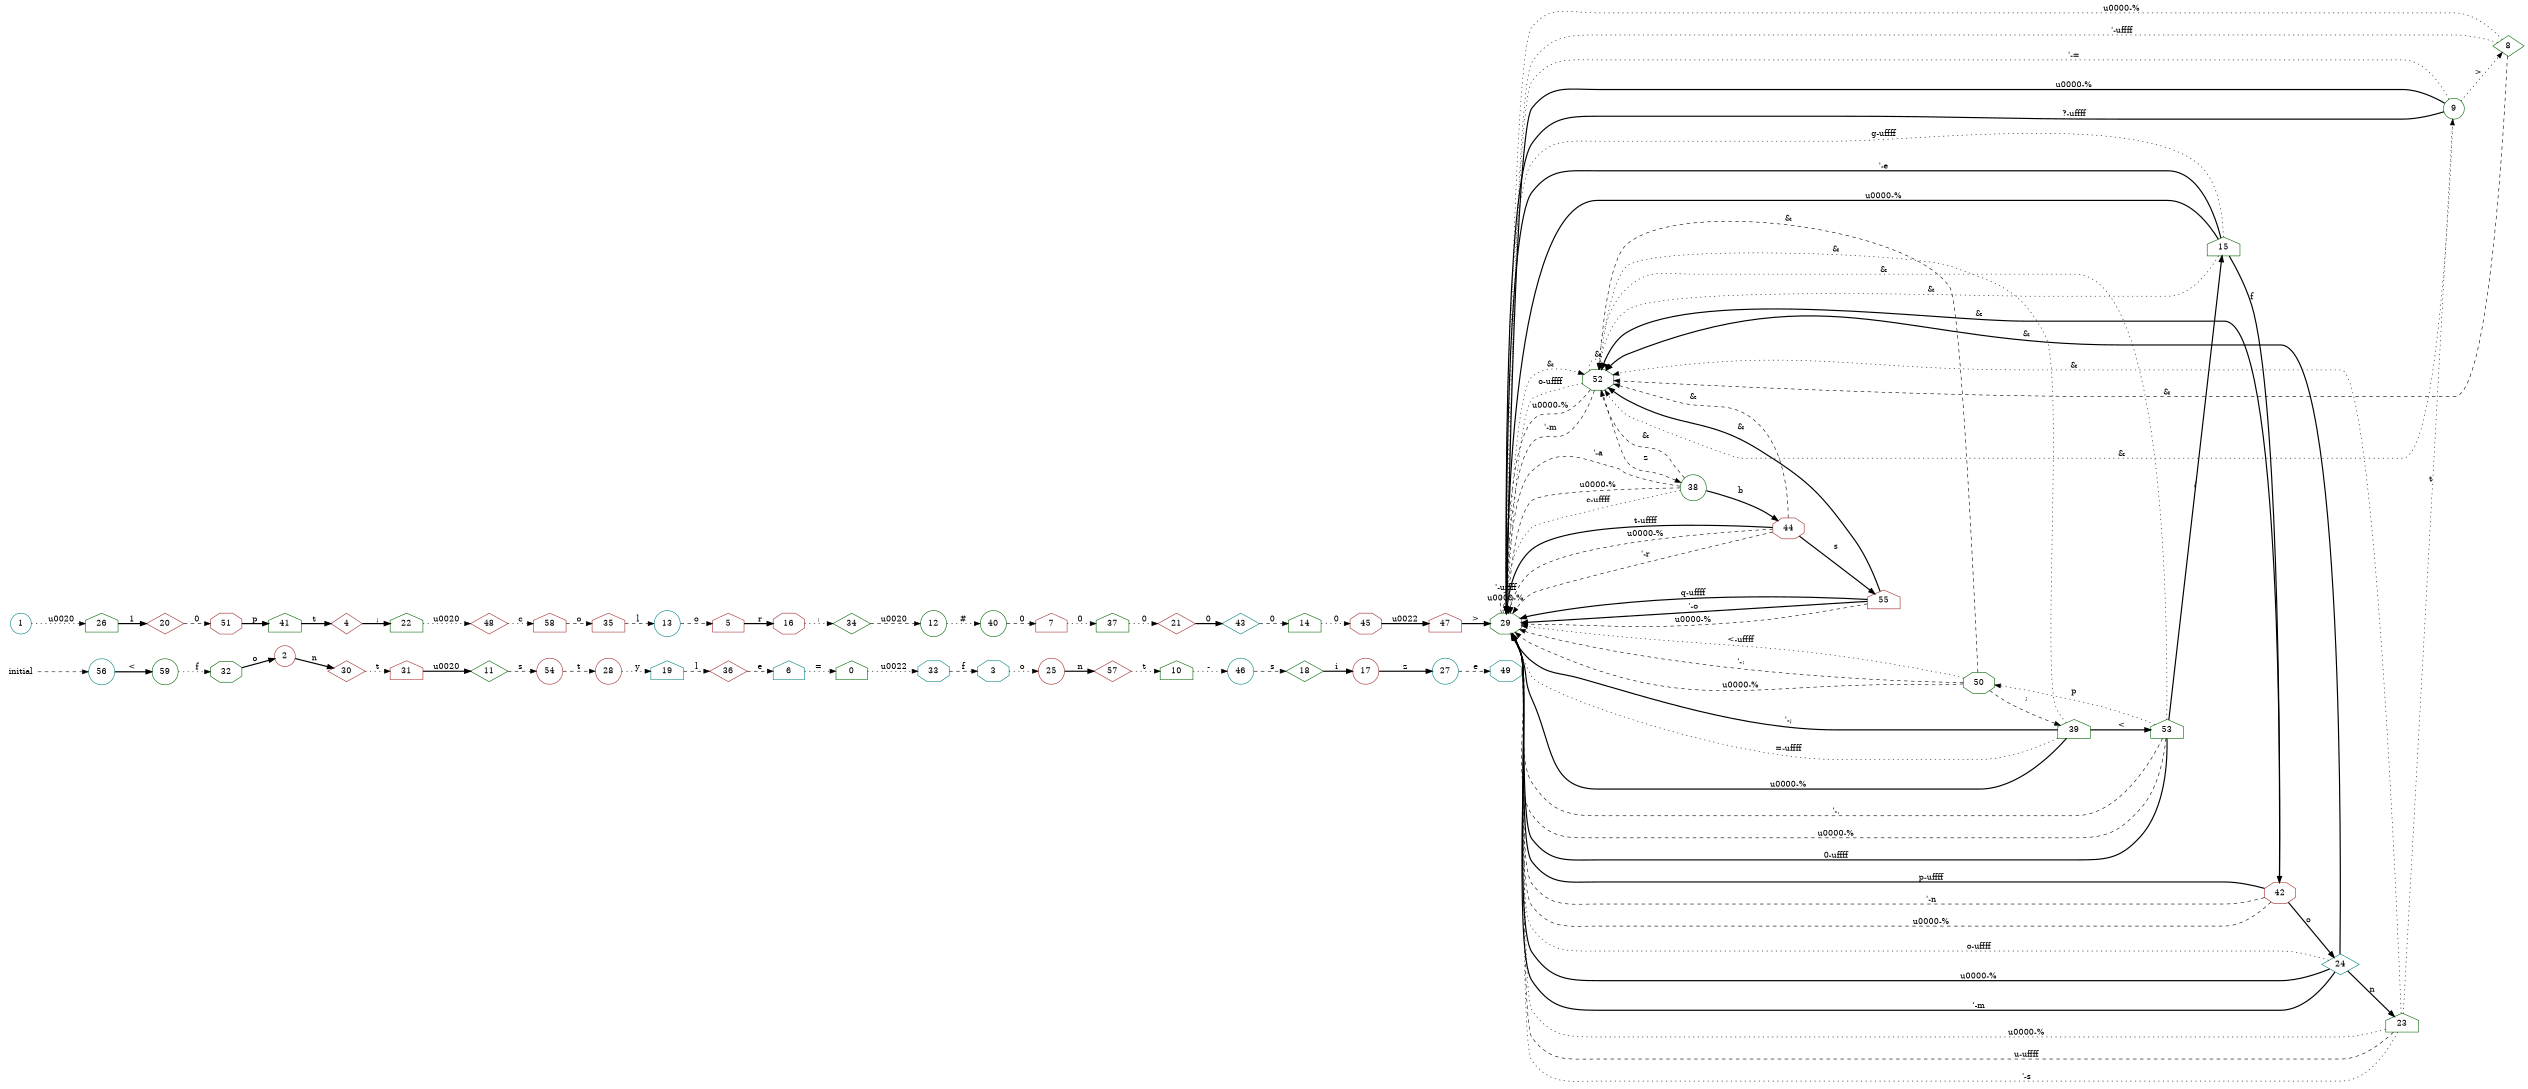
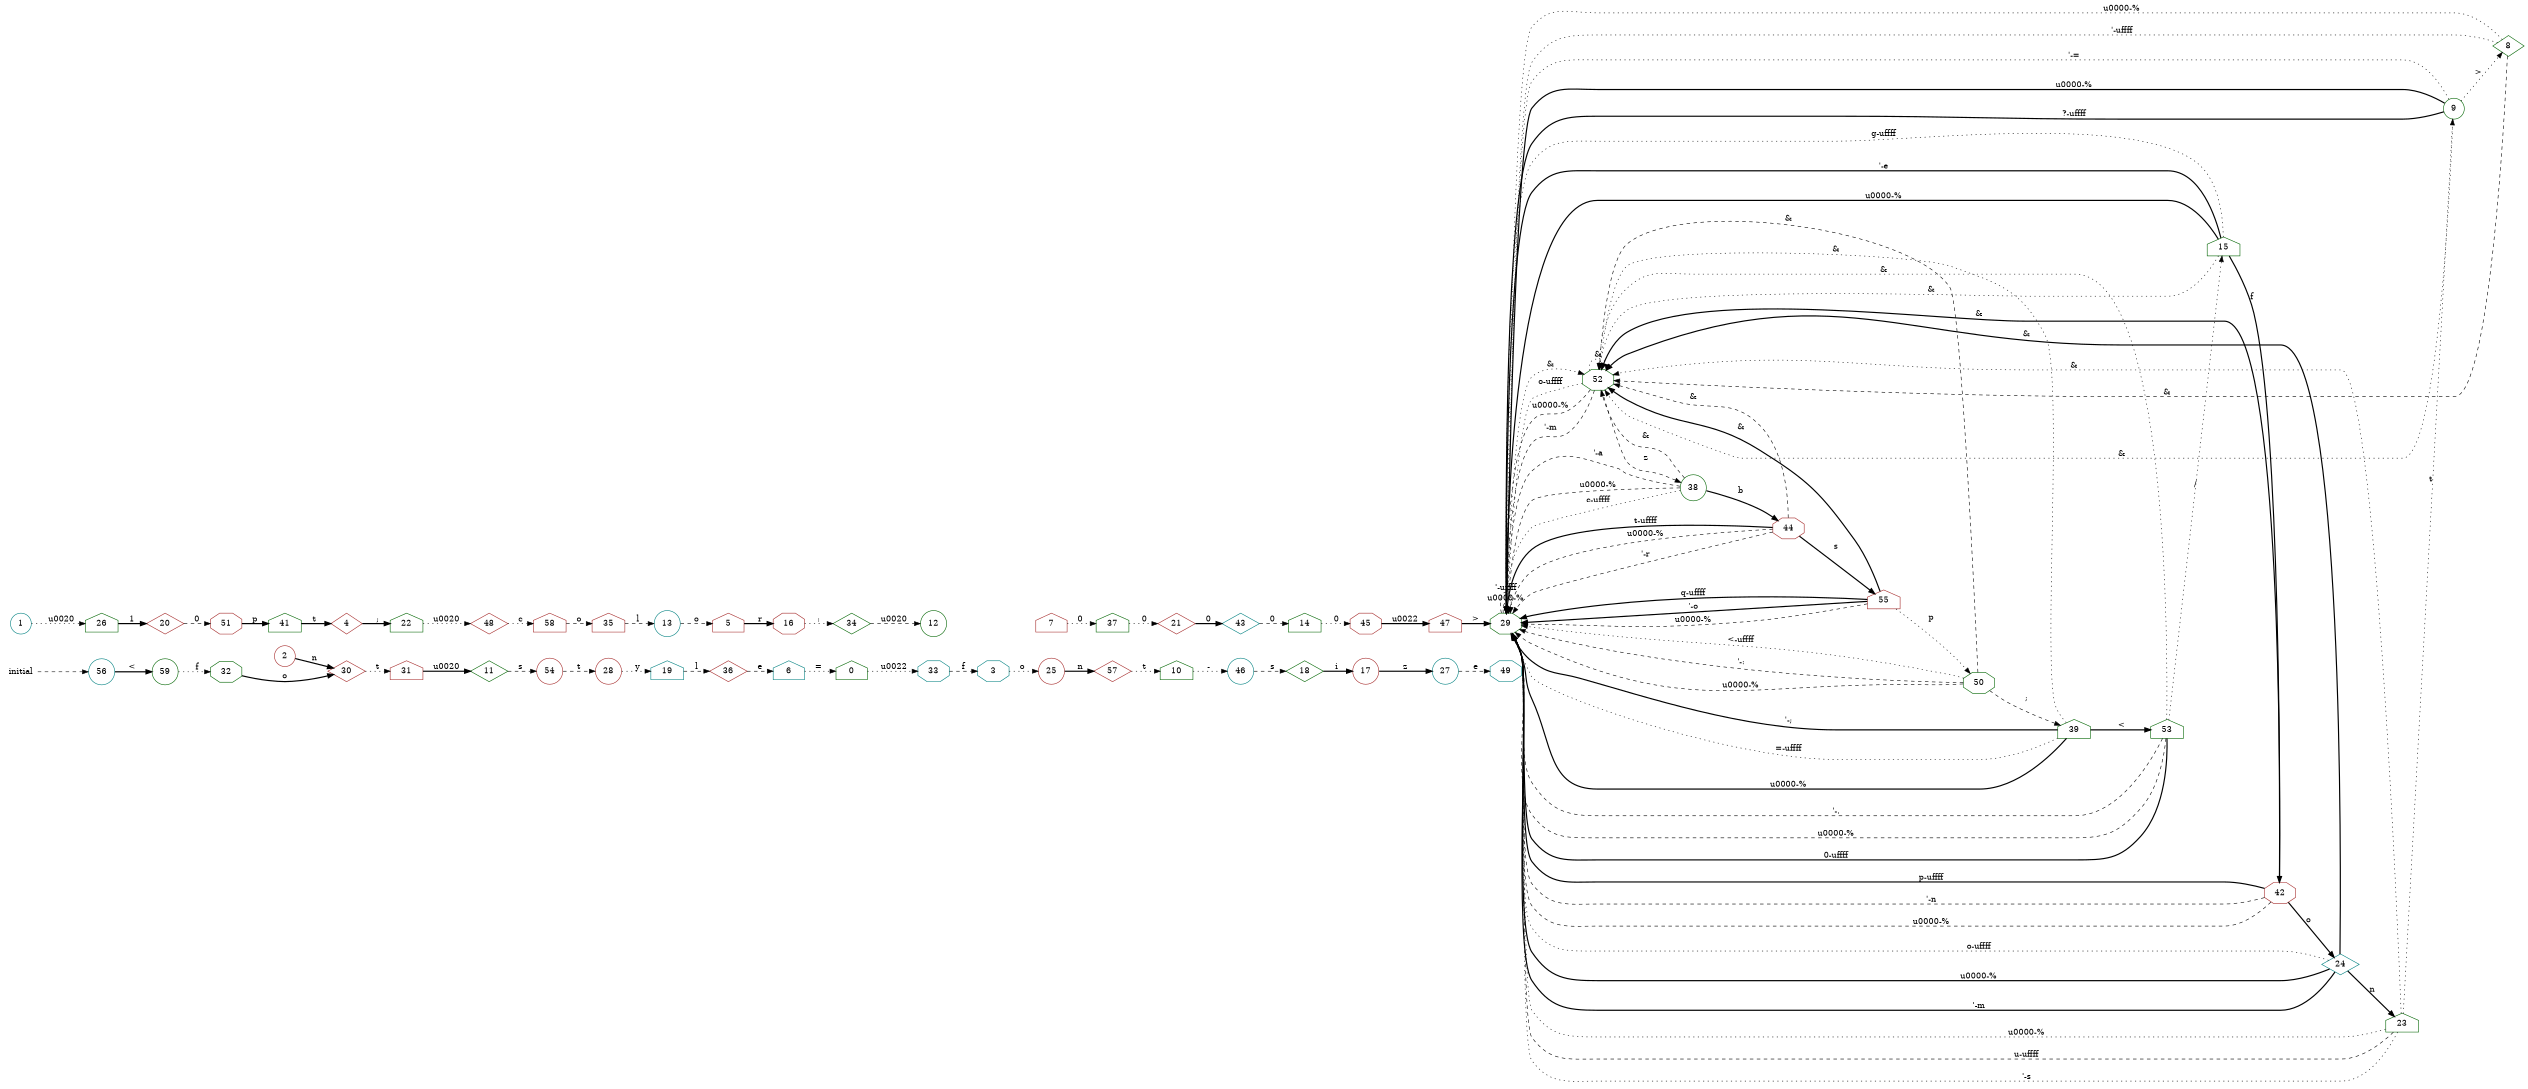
edge "53" -> "15": style bold -> dotted
node "40": removed
edge "32" -> "2": now "32" -> "30"
edge "53" -> "50": now "55" -> "50"
